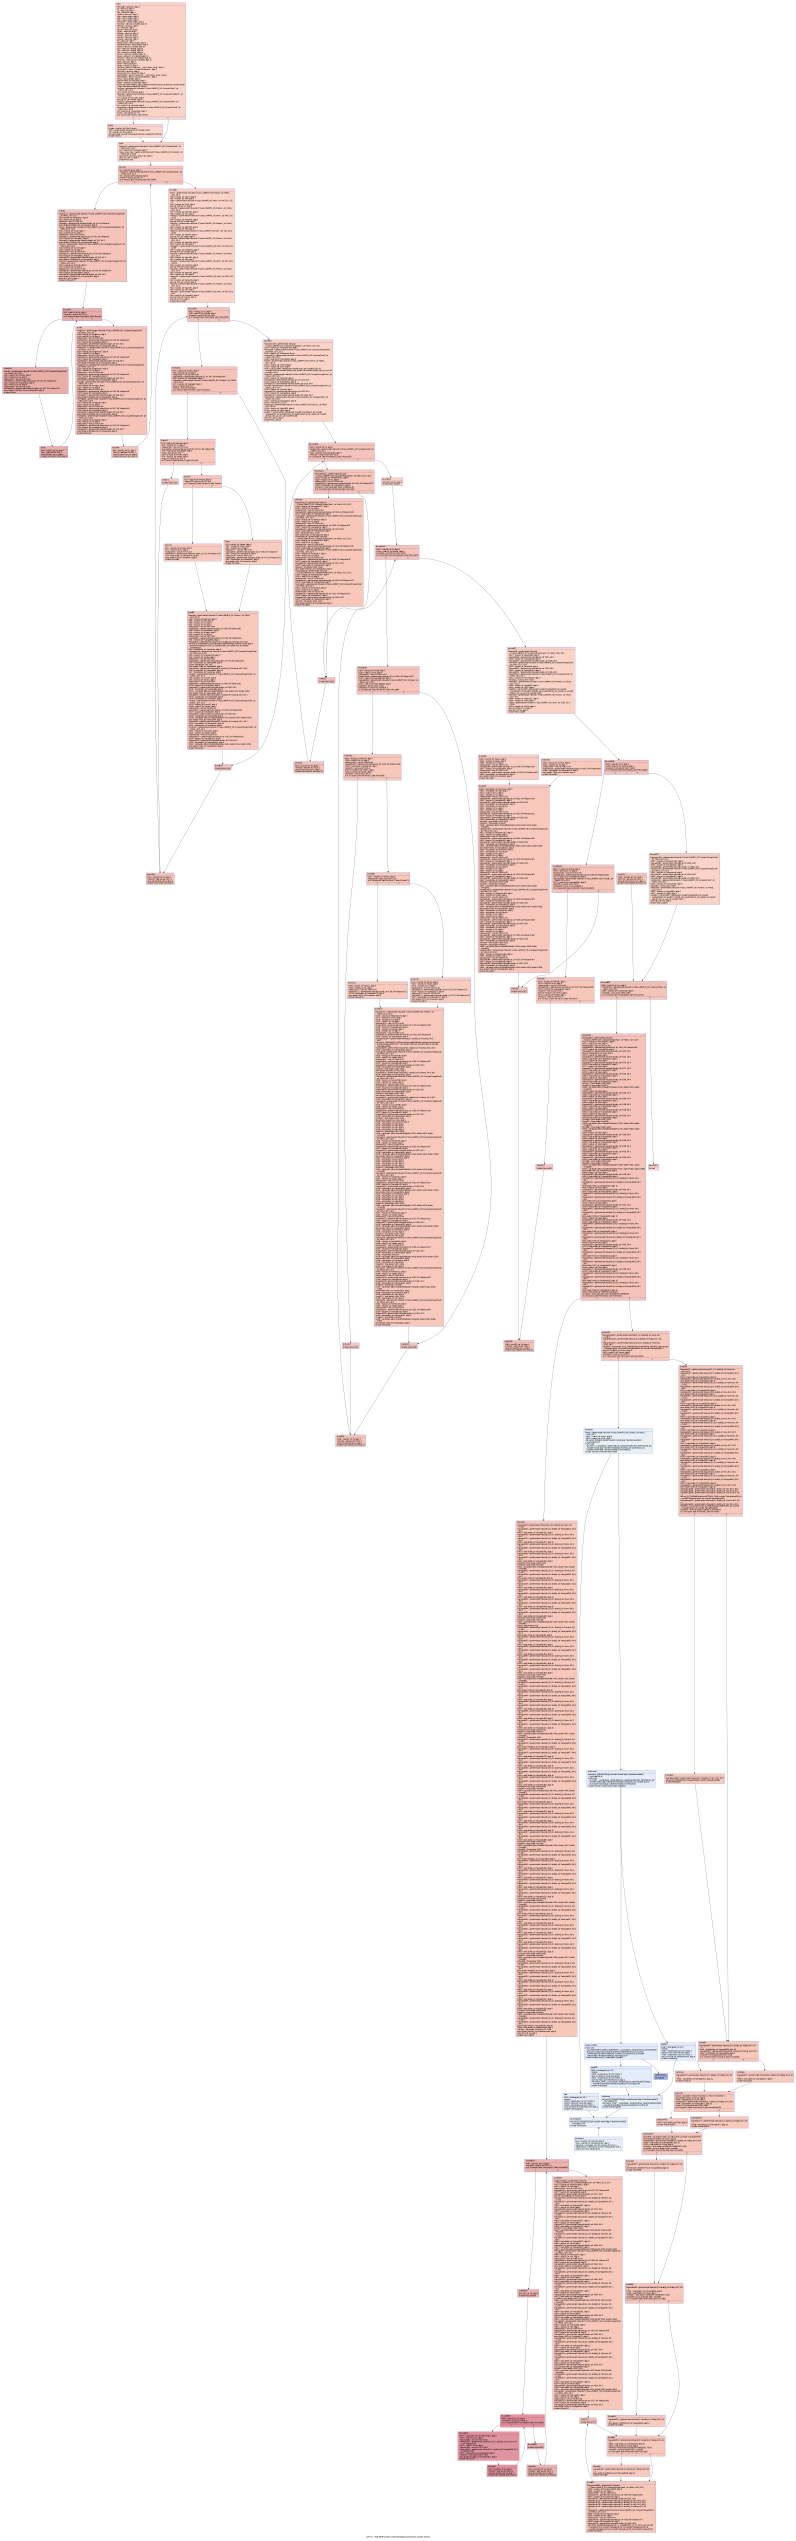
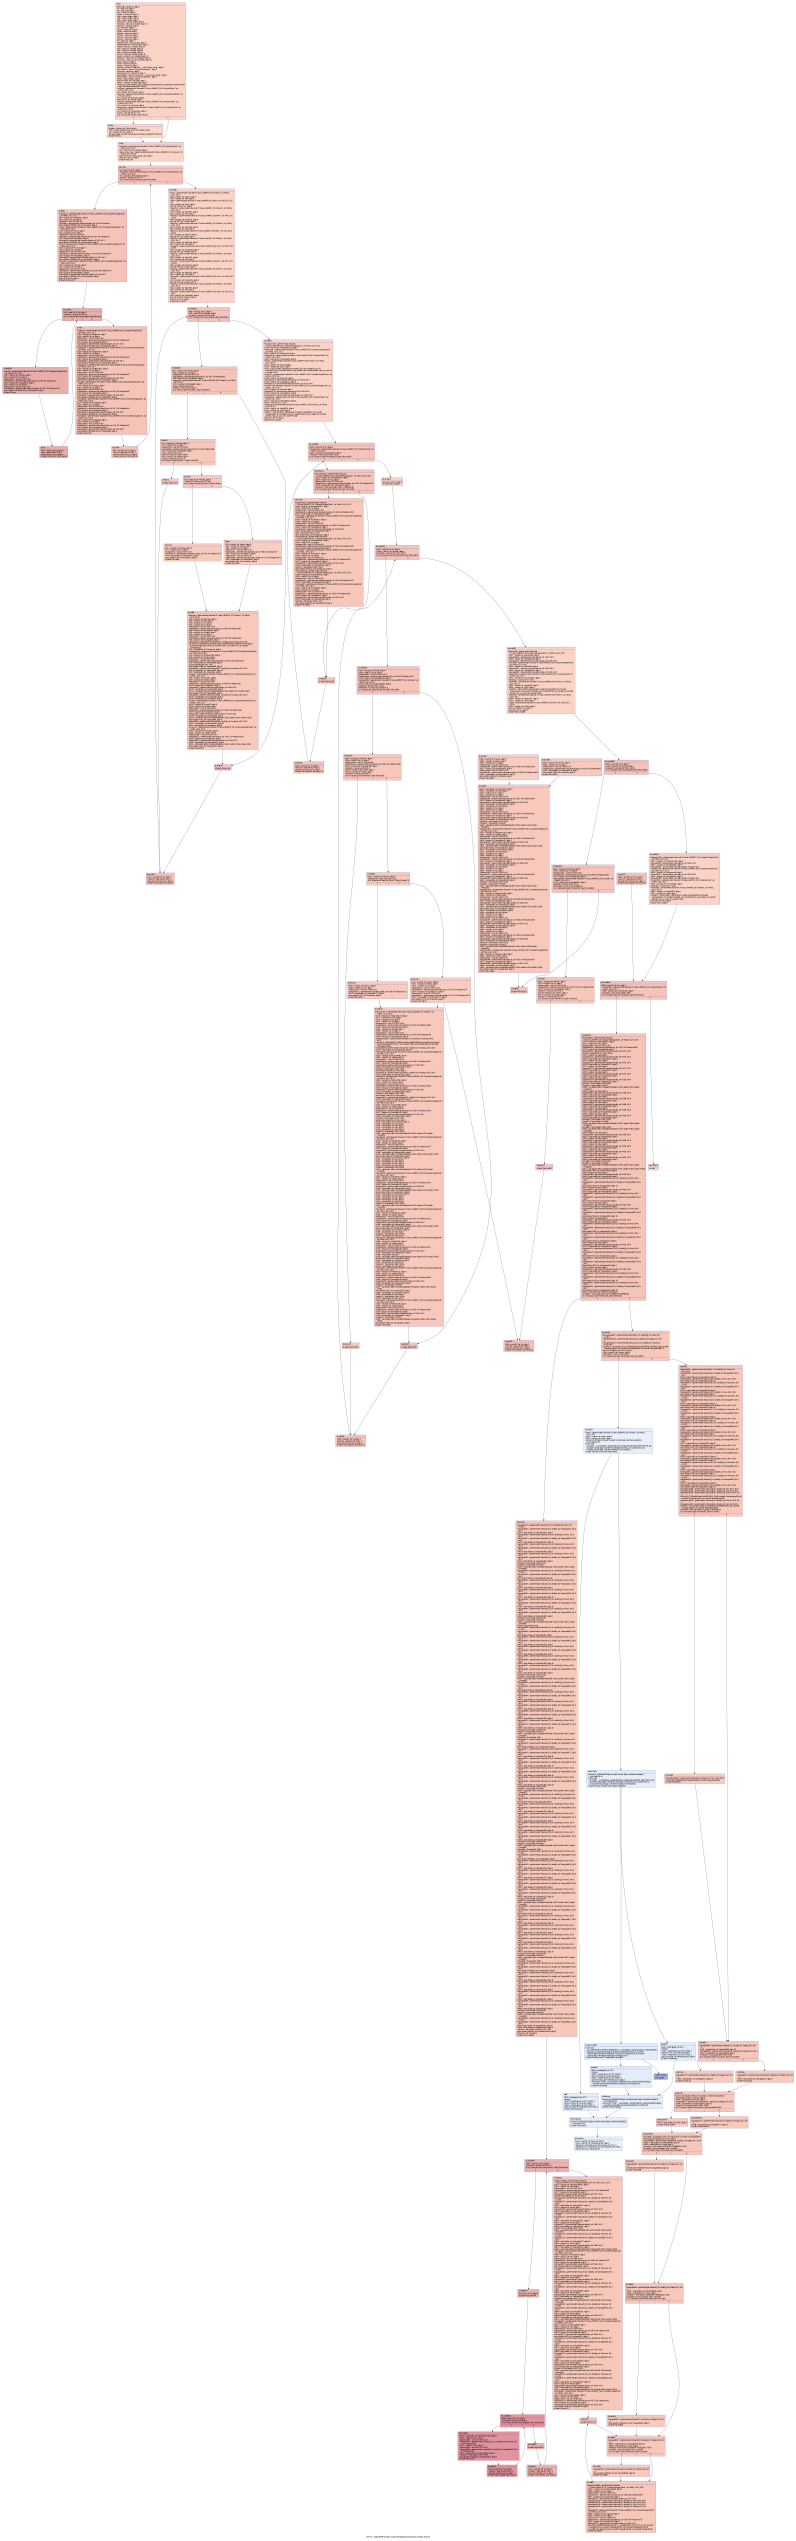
edge "if.end350:" -> "for.inc351:": now "if.else173:" -> "for.inc351:"
edge "eh.resume:" -> "ehcleanup629:": reversed
